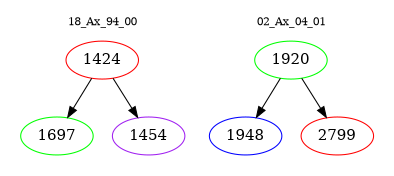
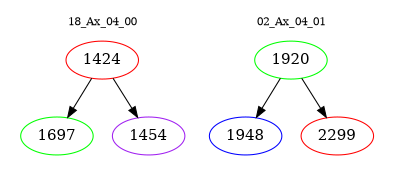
cluster "18_Ax_94_00": label "18_Ax_94_00" -> "18_Ax_04_00"
node "2799": label "2799" -> "2299"
